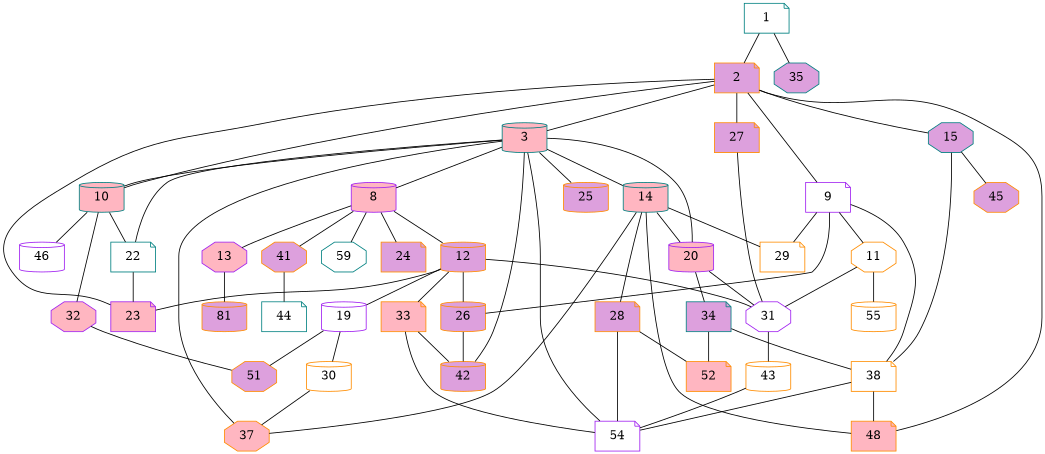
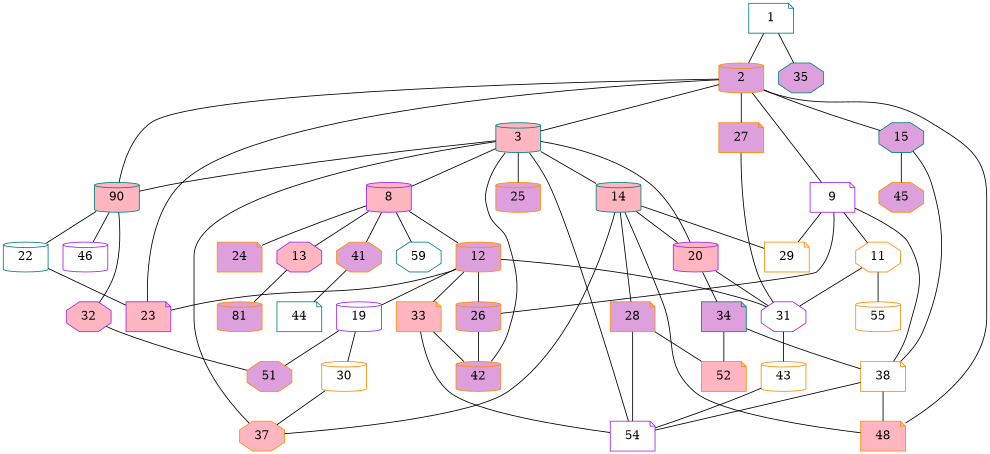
node "2": shape note -> cylinder
edge "3" -- "22": removed
node "10": label "10" -> "90"
node "22": shape note -> cylinder
